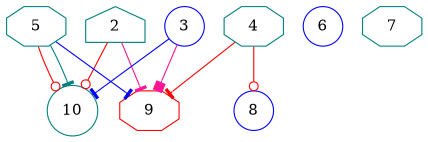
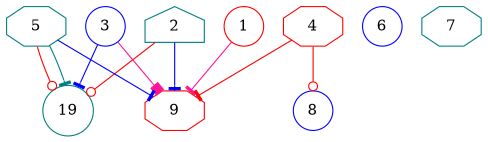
node "1": added
node "4": color teal -> red
edge "2" -> "9": color deeppink -> blue
node "10": label "10" -> "19"
